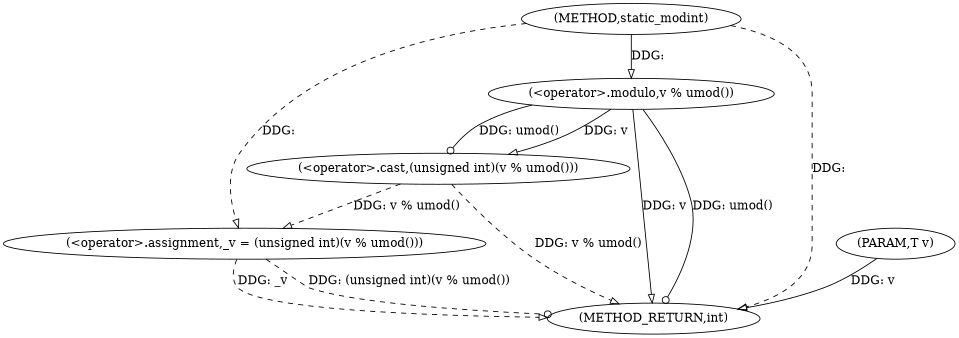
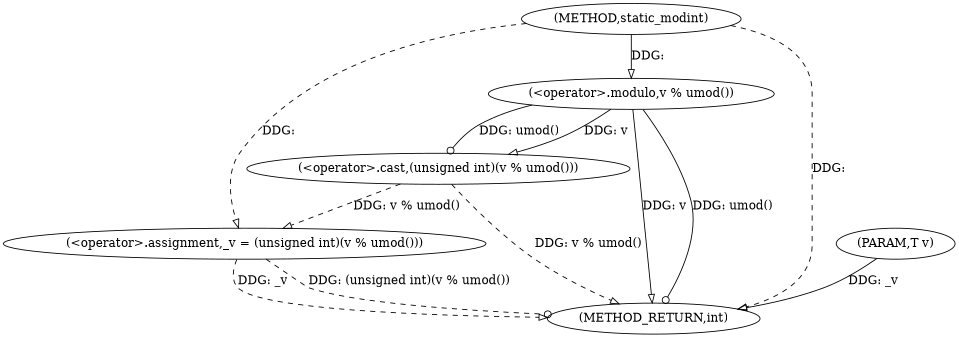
edge "(PARAM,T v)" -> "(METHOD_RETURN,int)": label "DDG: v" -> "DDG: _v"
